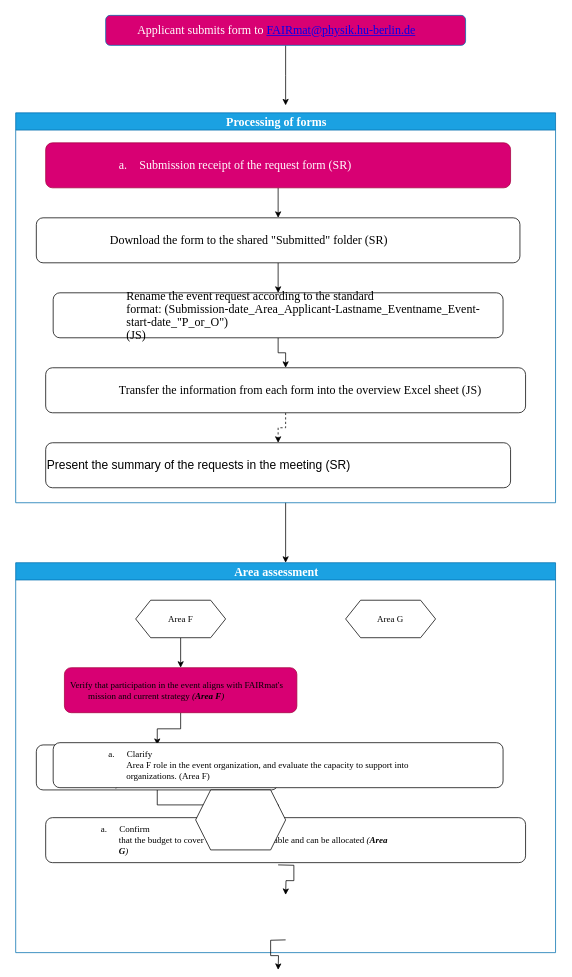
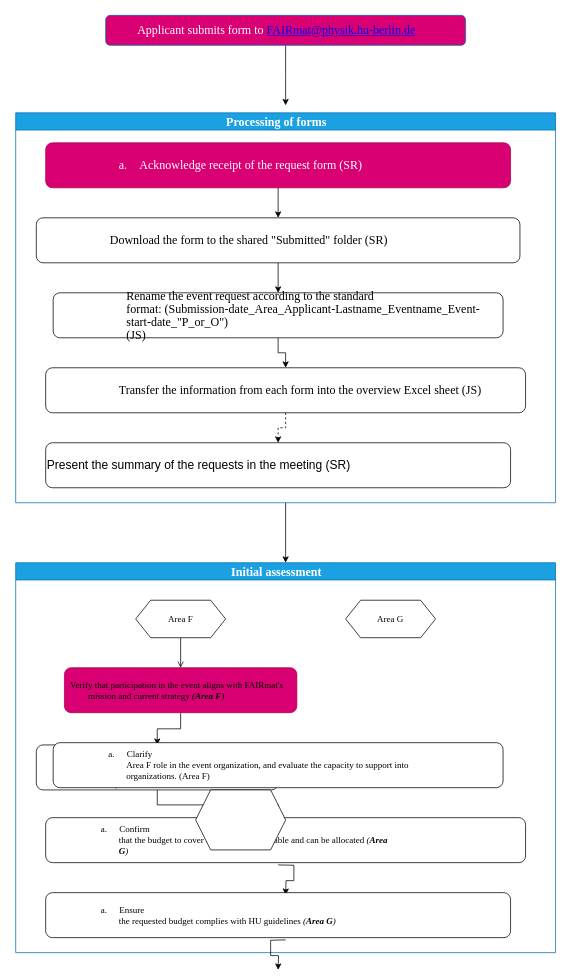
node "a. Submission receipt of the request form (SR)": label "a. Submission receipt of the request form (SR)" -> "a. Acknowledge receipt of the request form (SR)"
node "Area assessment": label "Area assessment" -> "Initial assessment"
edge "Area F" -> "Verify that participation in the event aligns with FAIRmat's mission and current strategy (Area F)": arrowhead classic -> open
node "a. Ensure the requested budget complies with HU guidelines (Area G)": added
